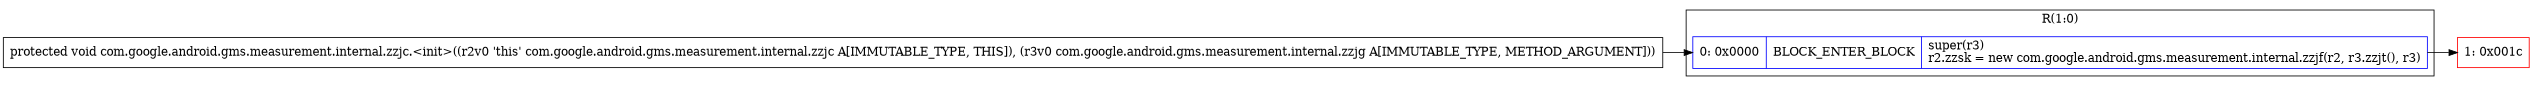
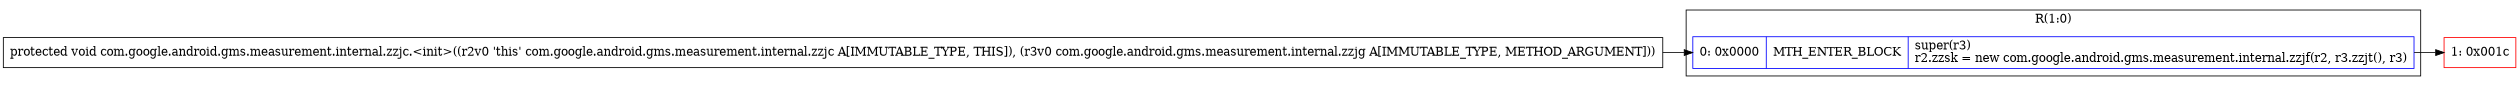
node "0: 0x0000": text "BLOCK_ENTER_BLOCK" -> "MTH_ENTER_BLOCK"
